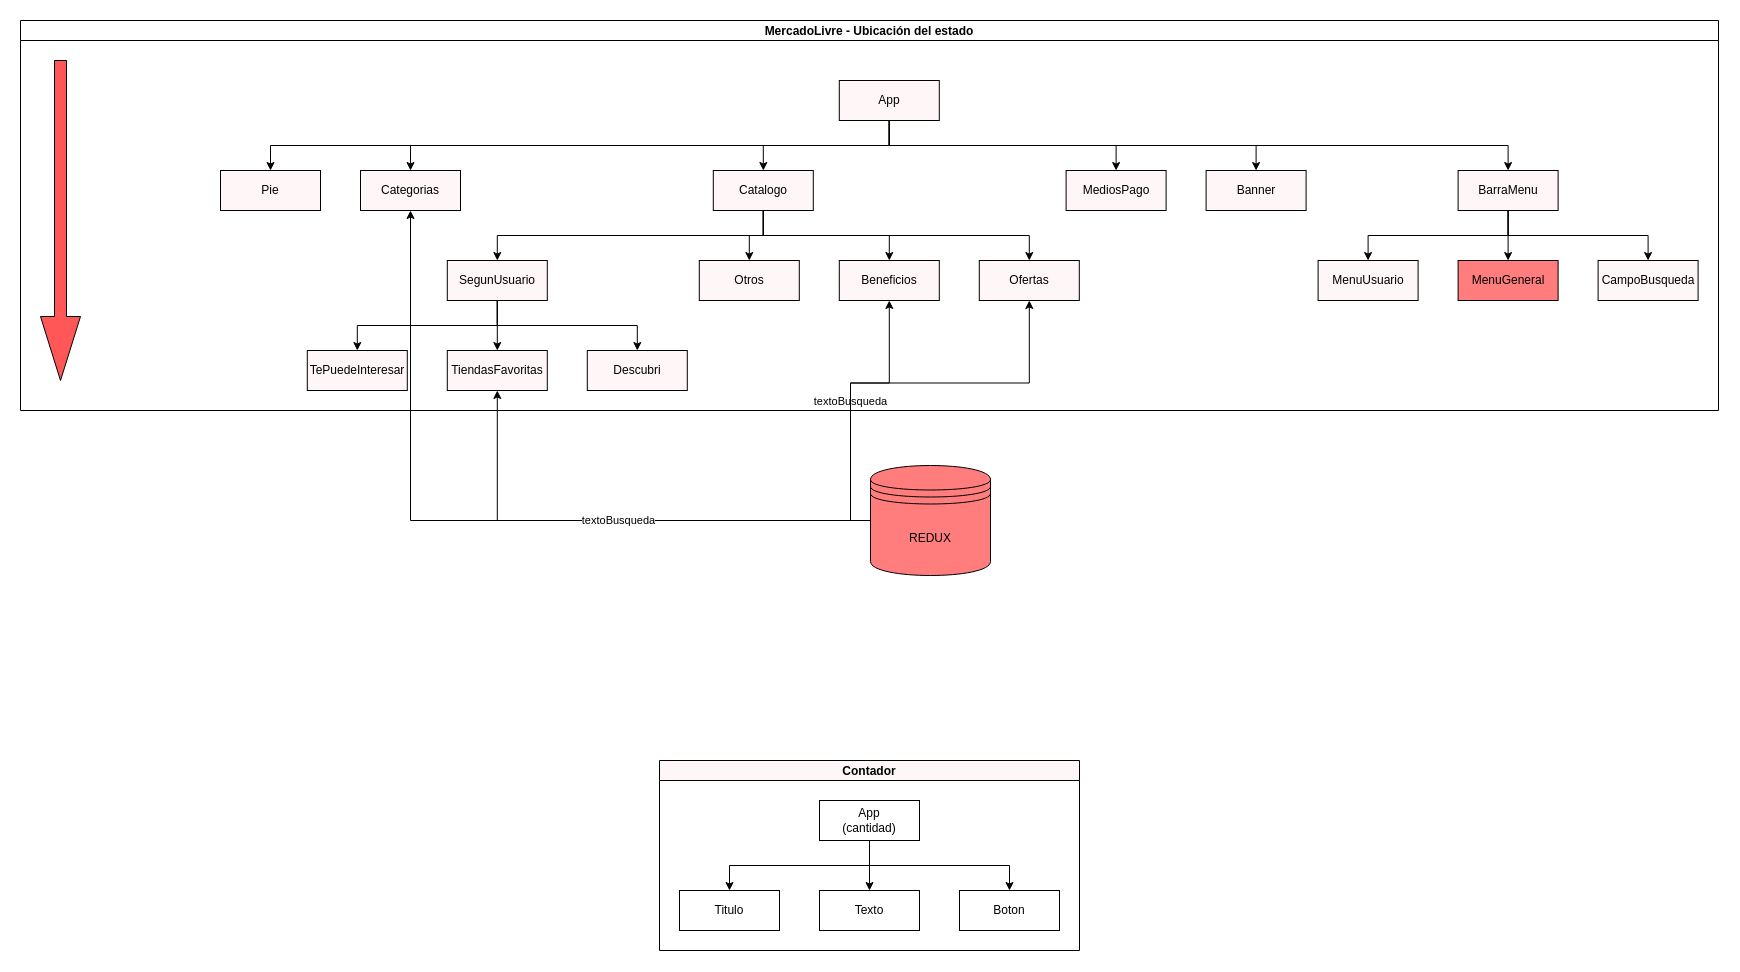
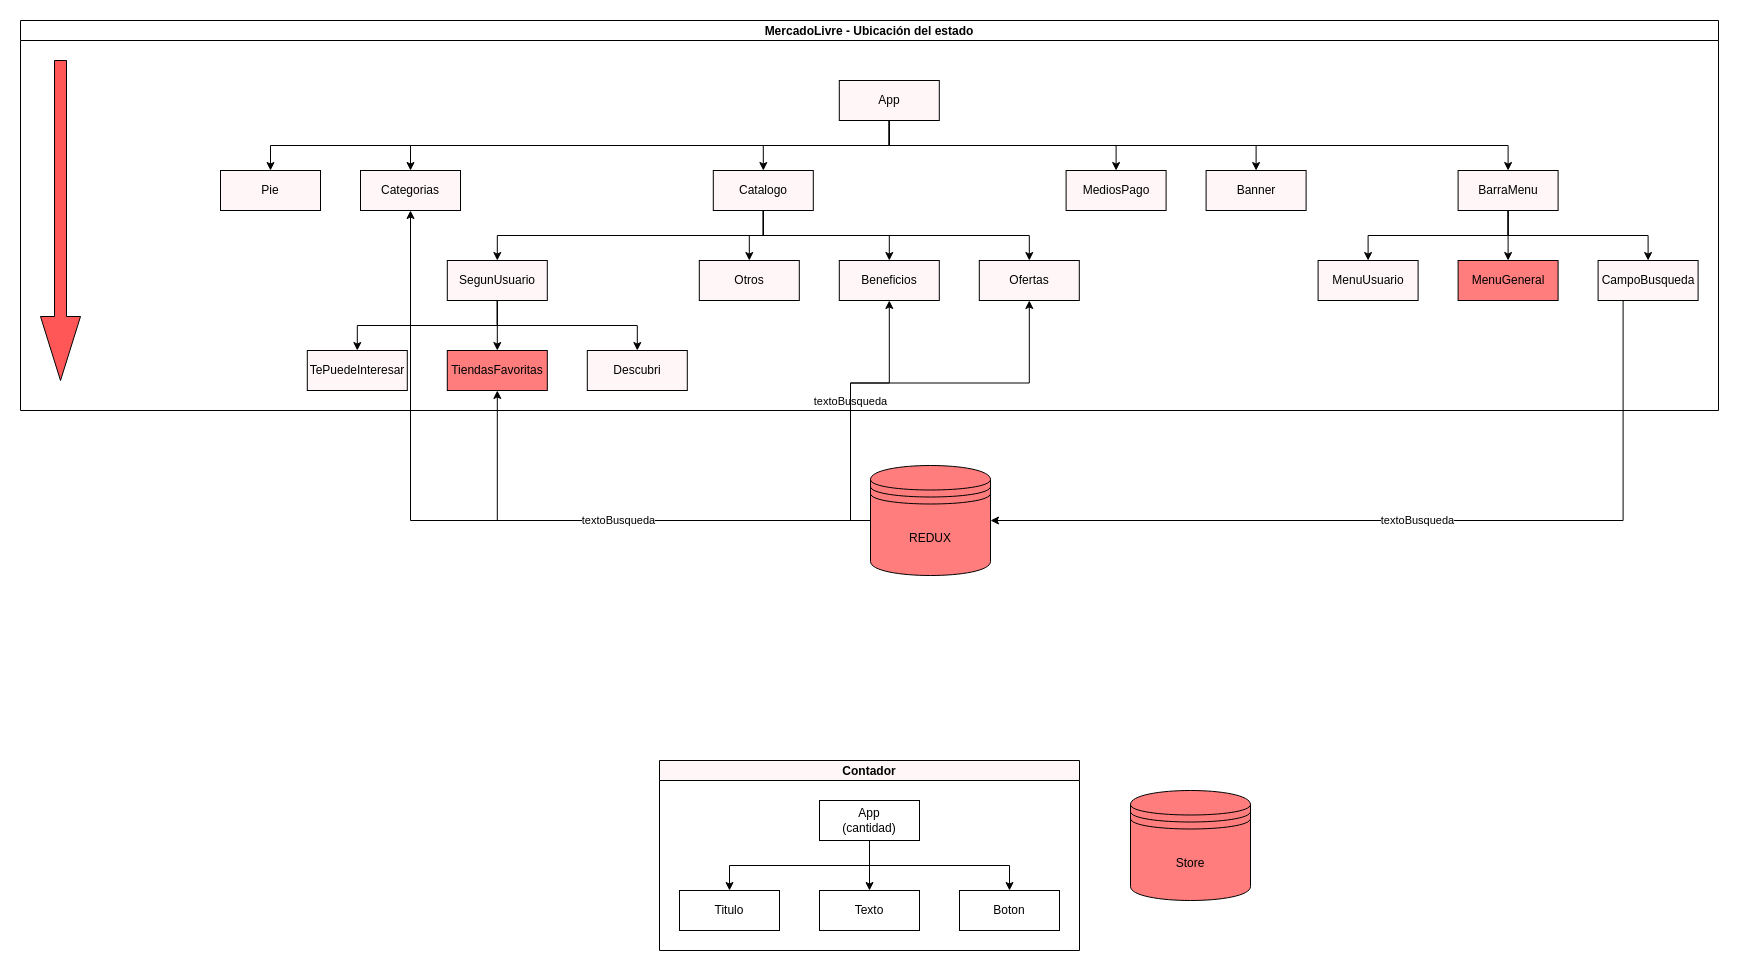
node "TiendasFavoritas": fillcolor #fff7f7 -> #ff7d7d
edge "CampoBusqueda" -> "REDUX": added, label "textoBusqueda"
node "Store": added
